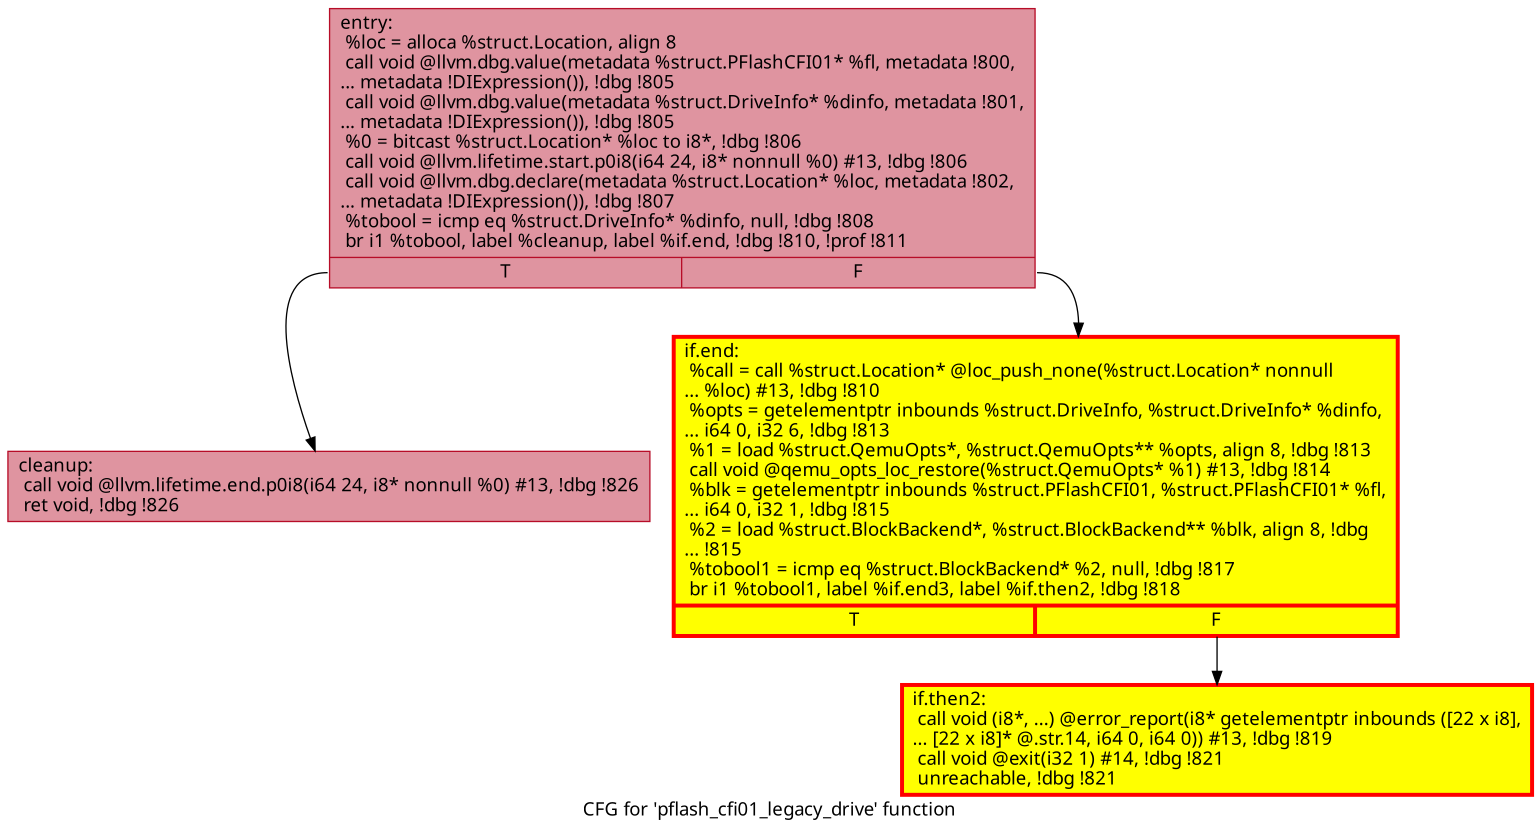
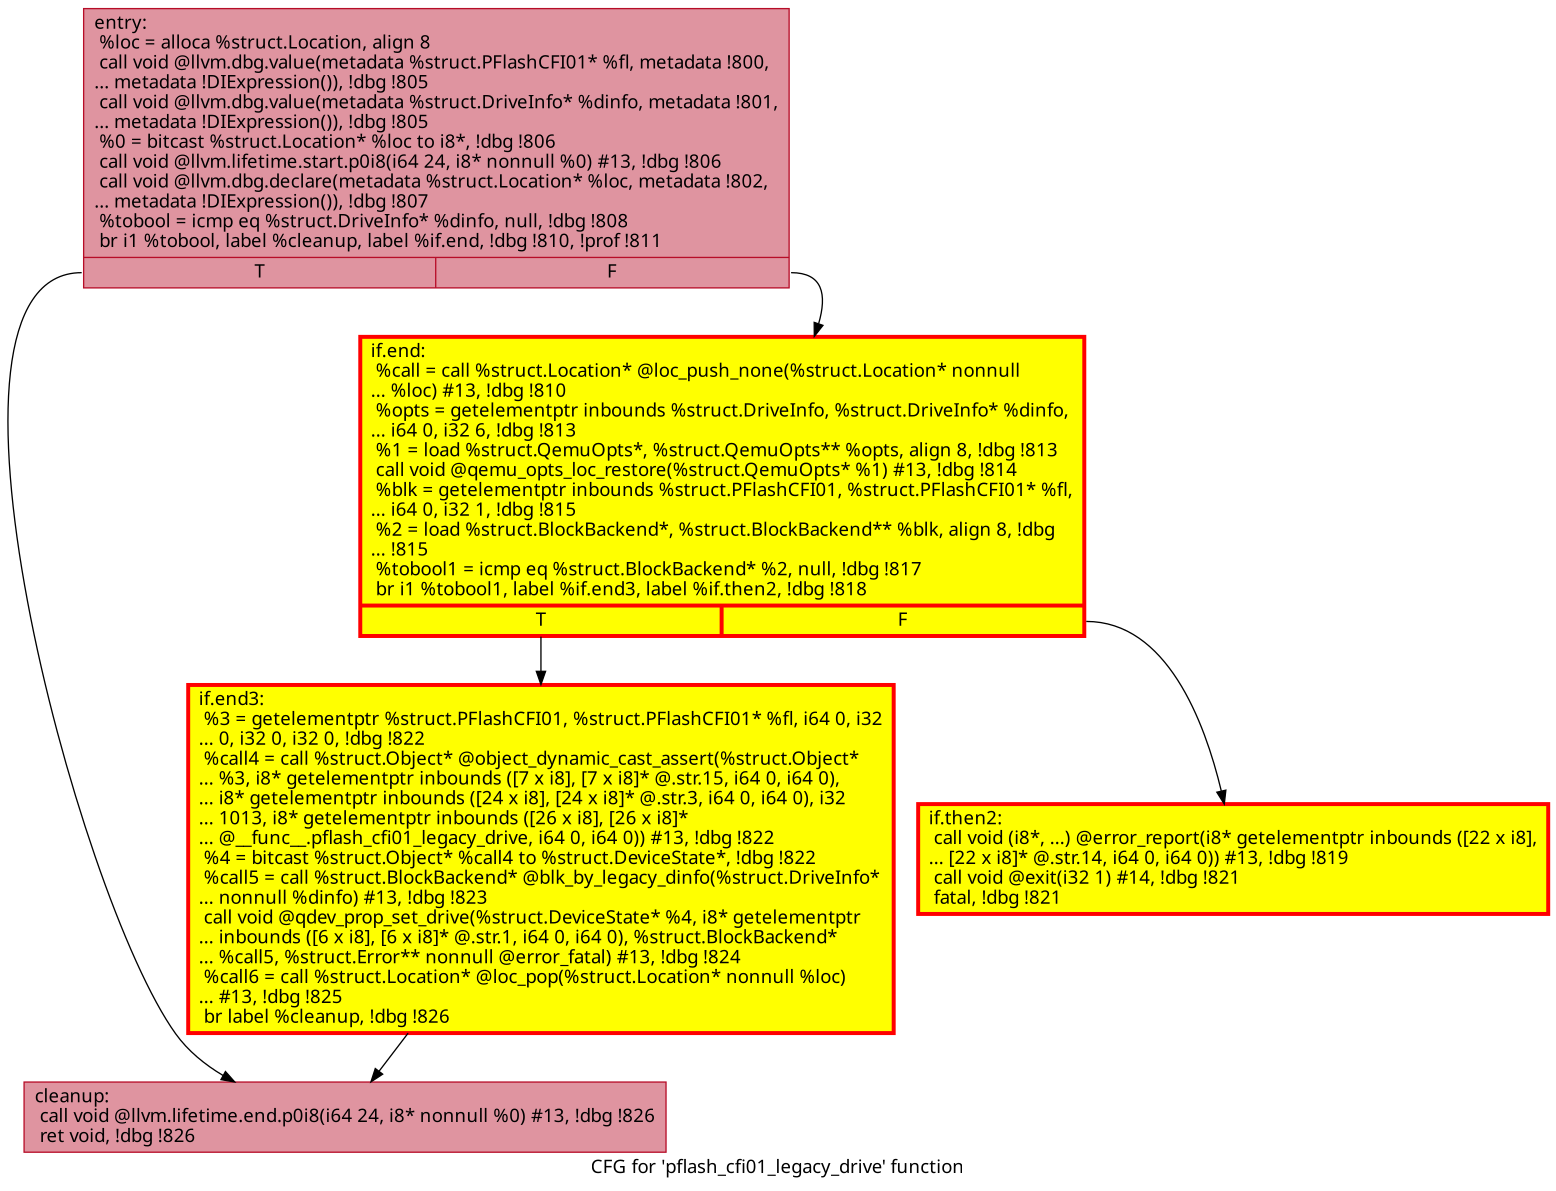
node "if.then2:": text "unreachable, !dbg !821" -> "fatal, !dbg !821"
node "if.end3:": added
